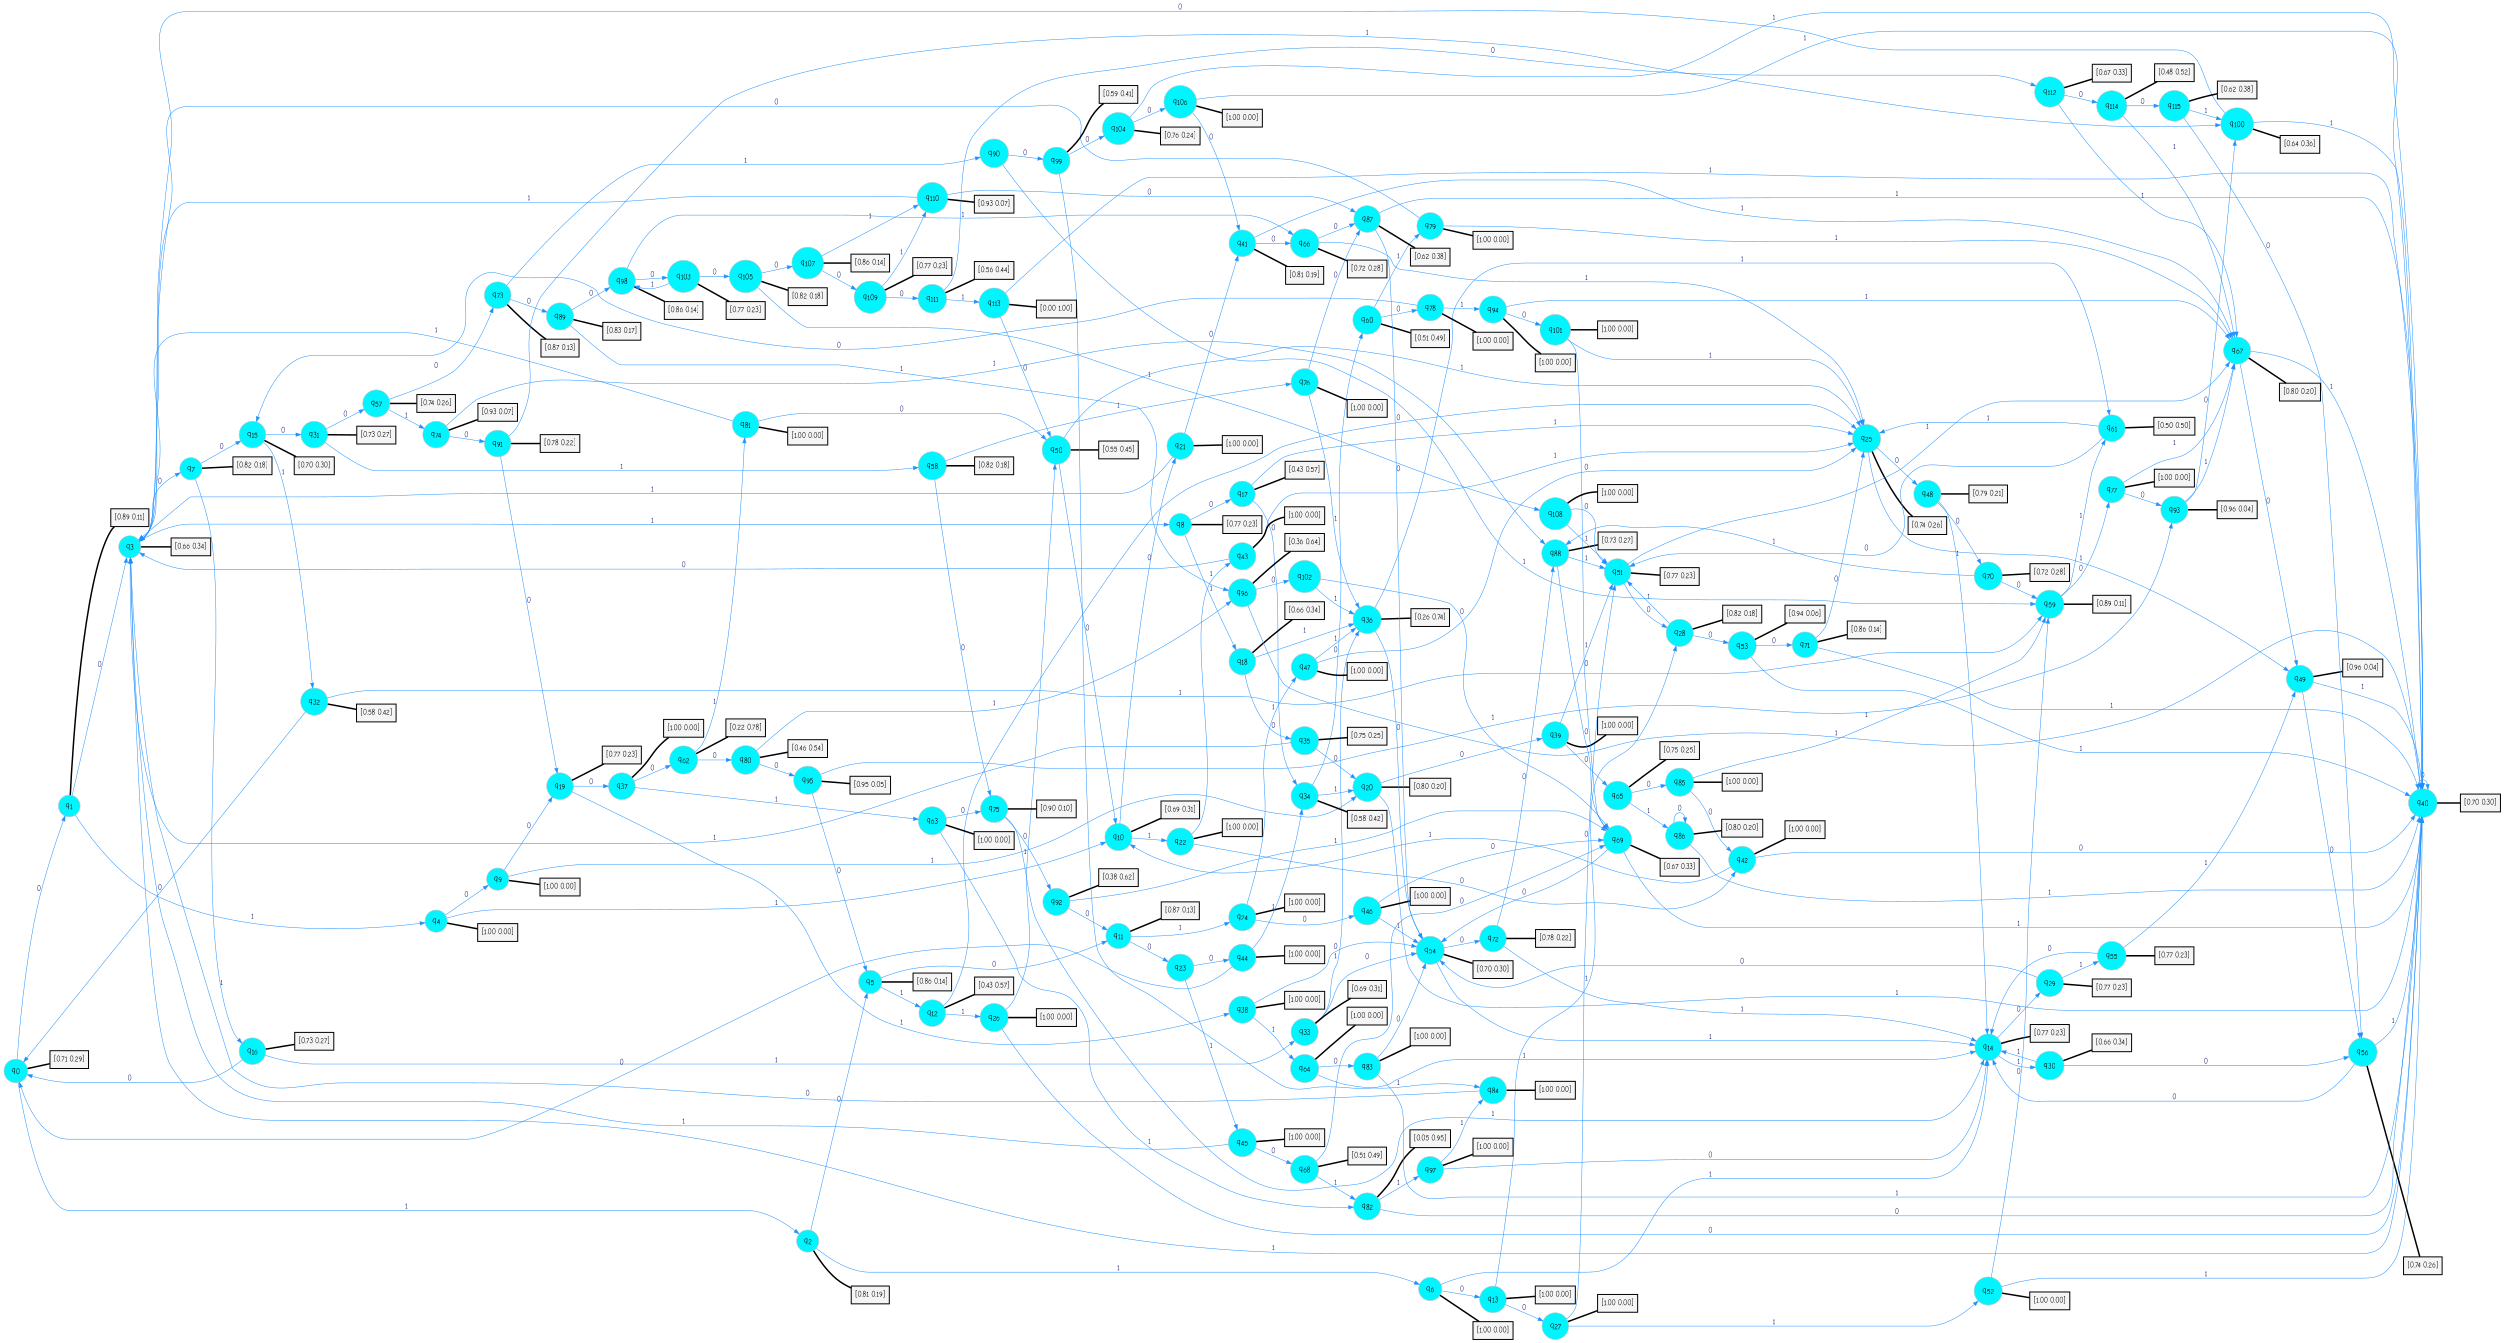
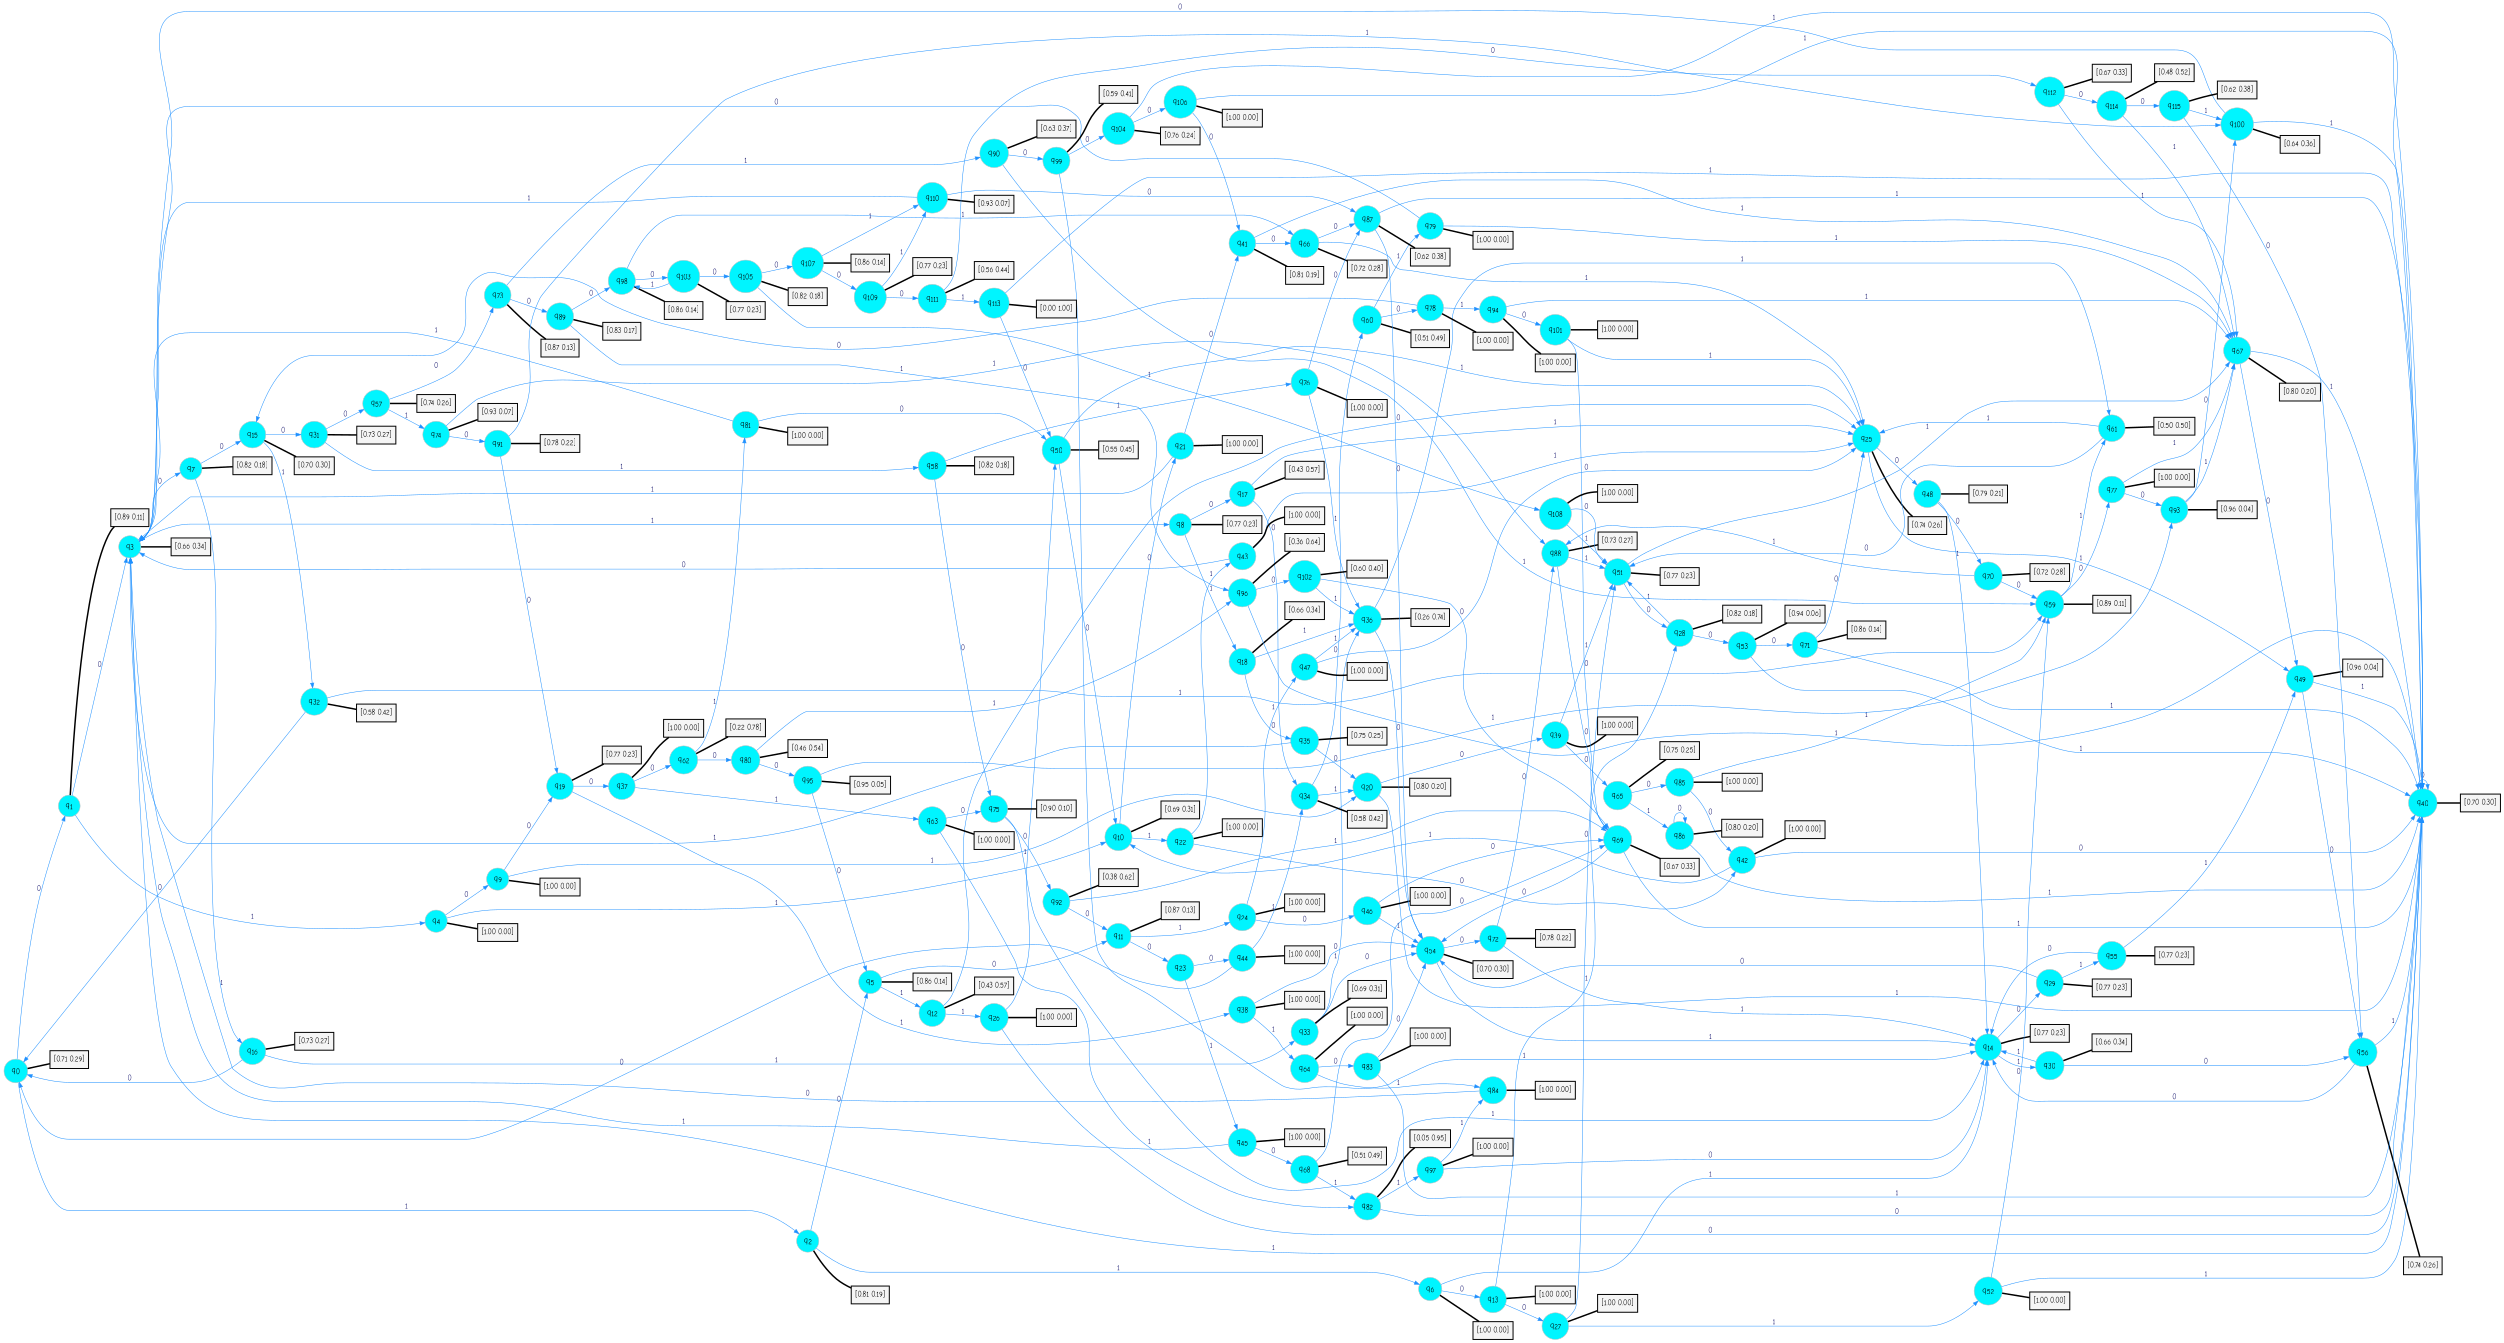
node "[0.63 0.37]": added
node "[0.60 0.40]": added
